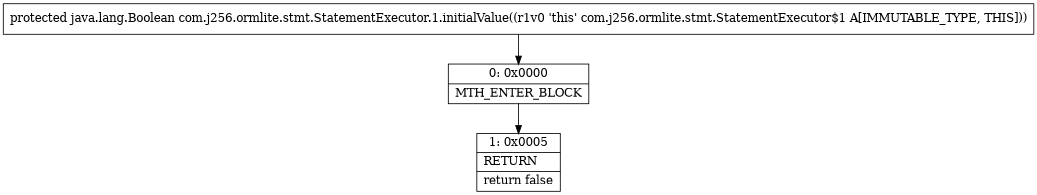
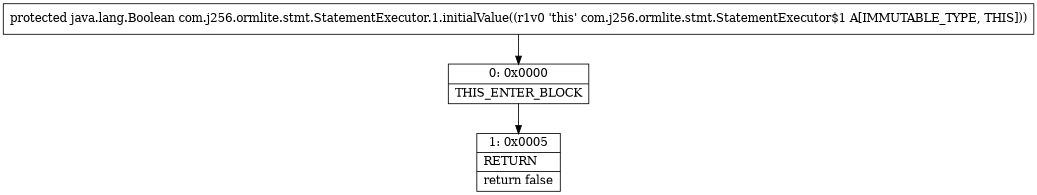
node "0: 0x0000": text "MTH_ENTER_BLOCK" -> "THIS_ENTER_BLOCK"
